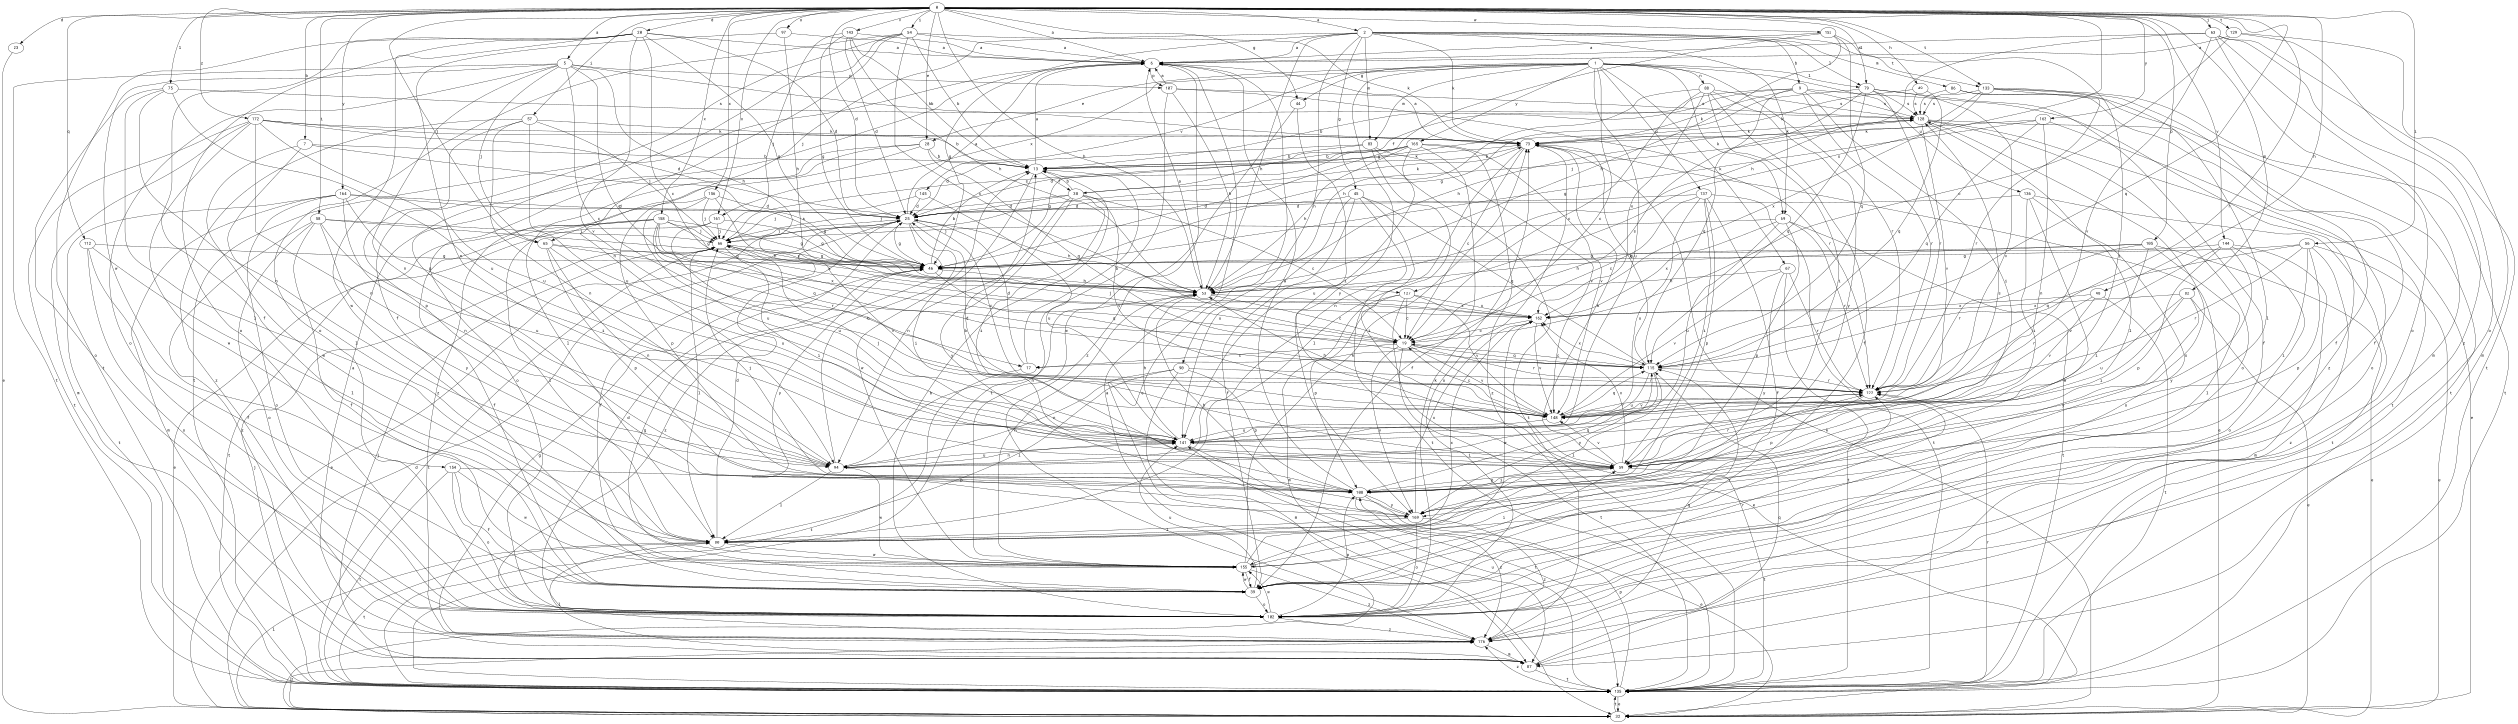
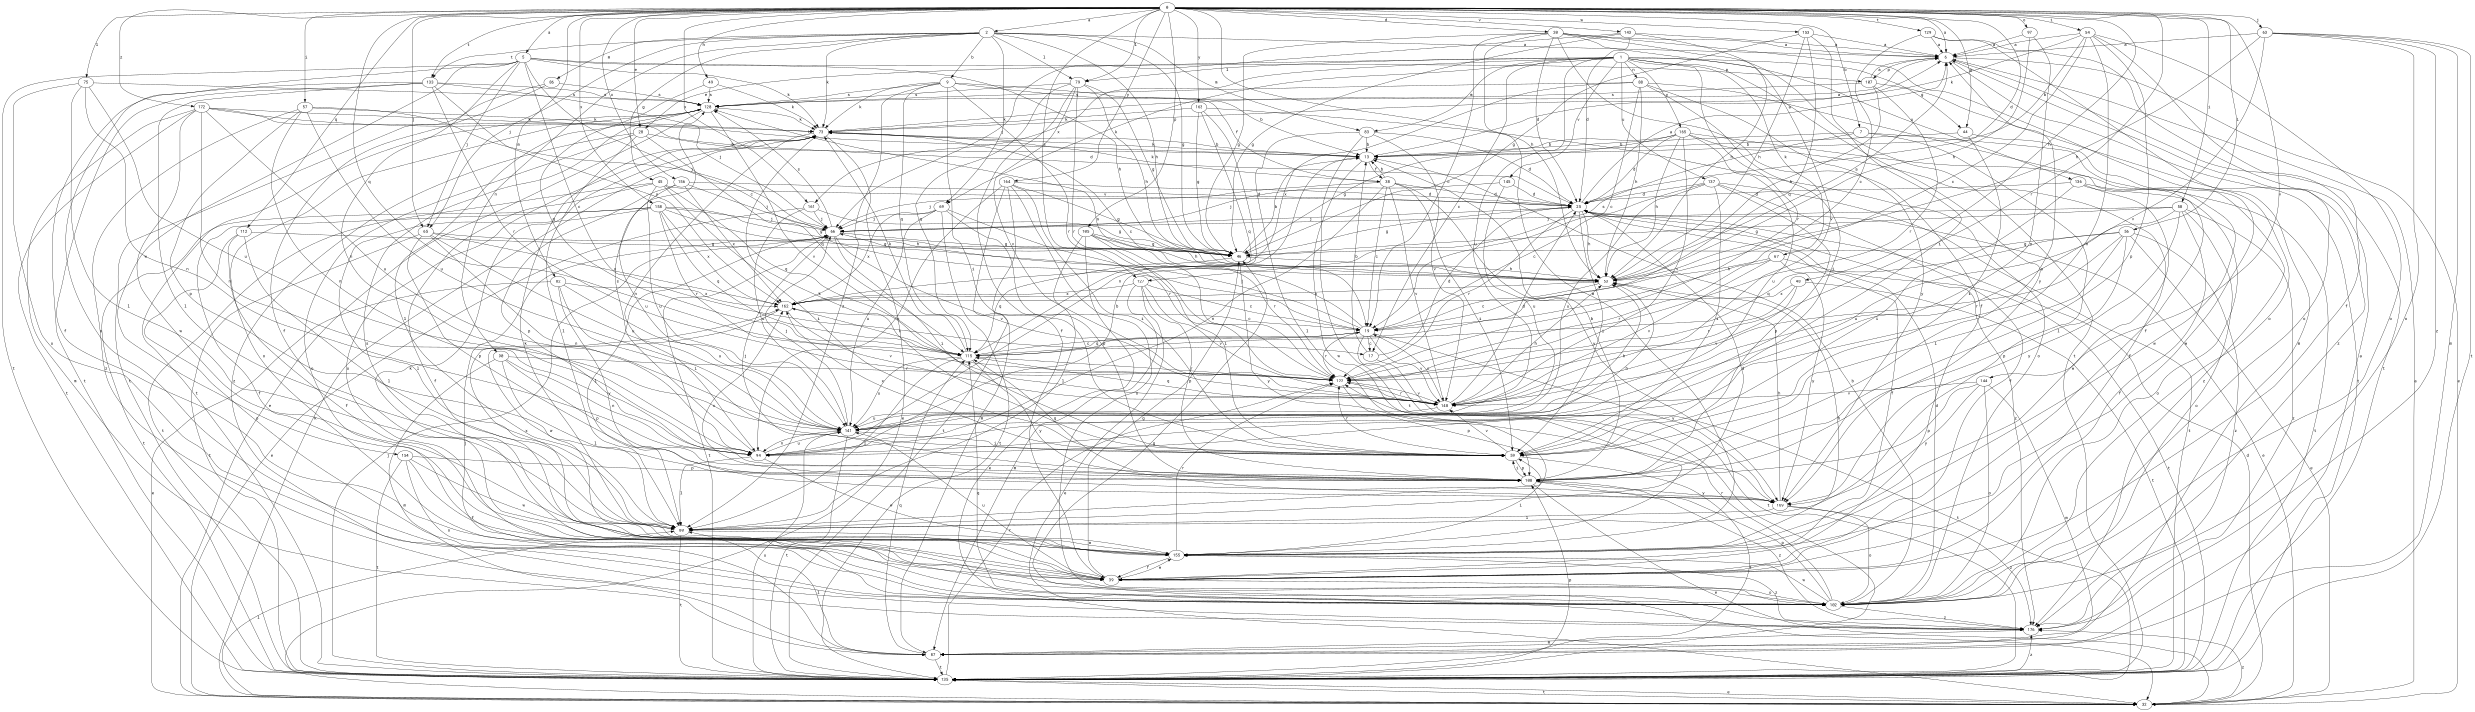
node "23": removed
edge "143" -> "13": now "44" -> "13"
edge "45" -> "25": label "d" -> "v"
edge "144" -> "46": removed, label "g"
edge "9" -> "176": now "9" -> "80"
edge "65" -> "135": added, label "t"
